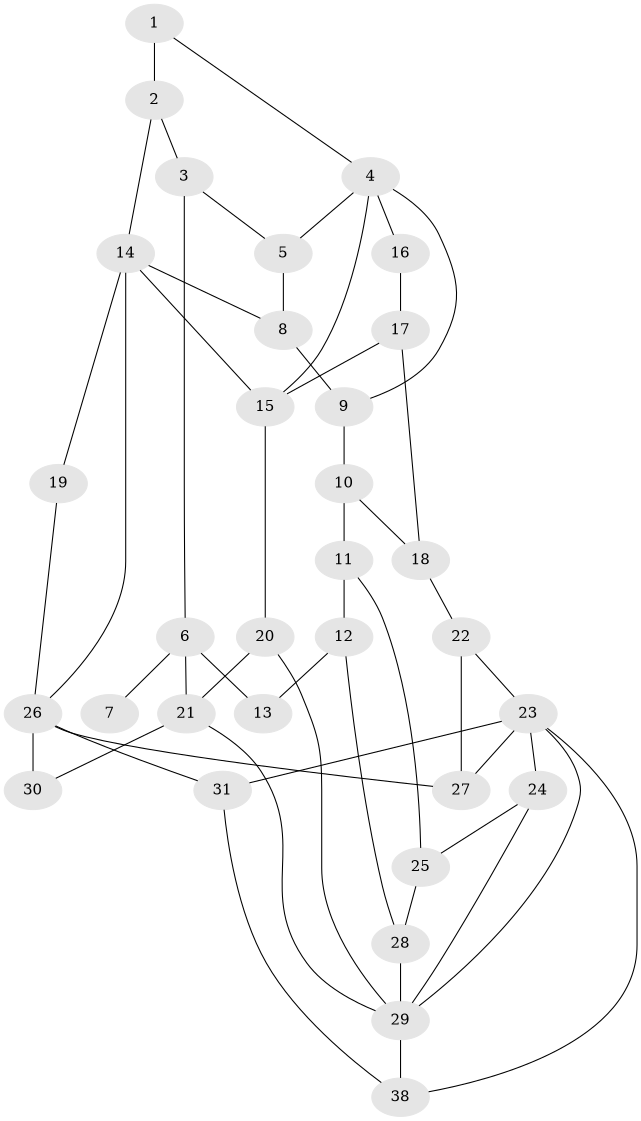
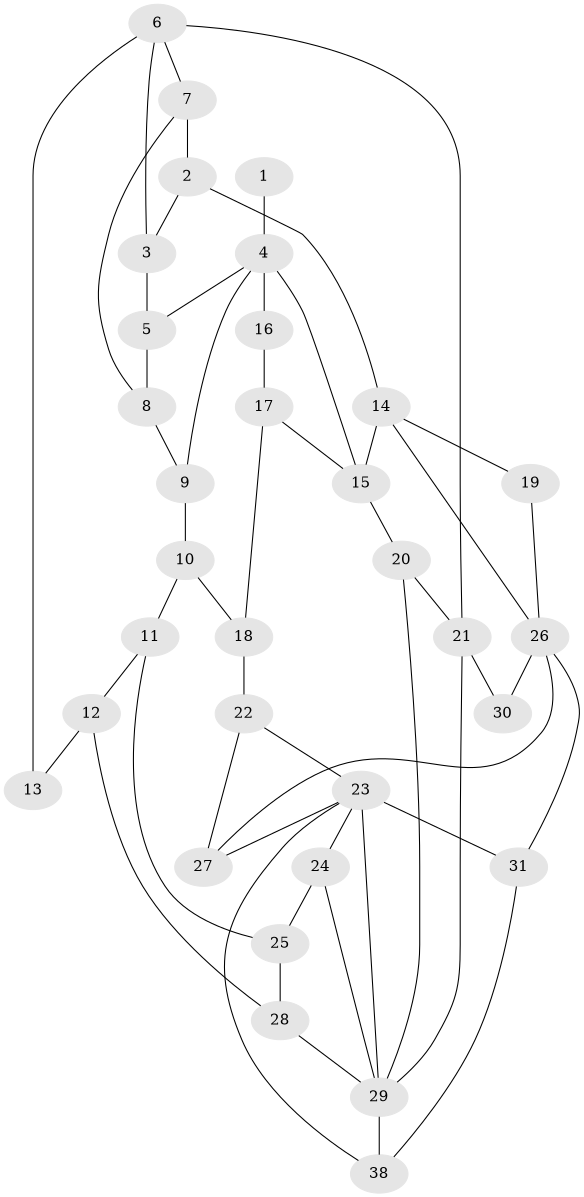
edge "1" -- "2": now "7" -- "2"
edge "14" -- "8": now "7" -- "8"
